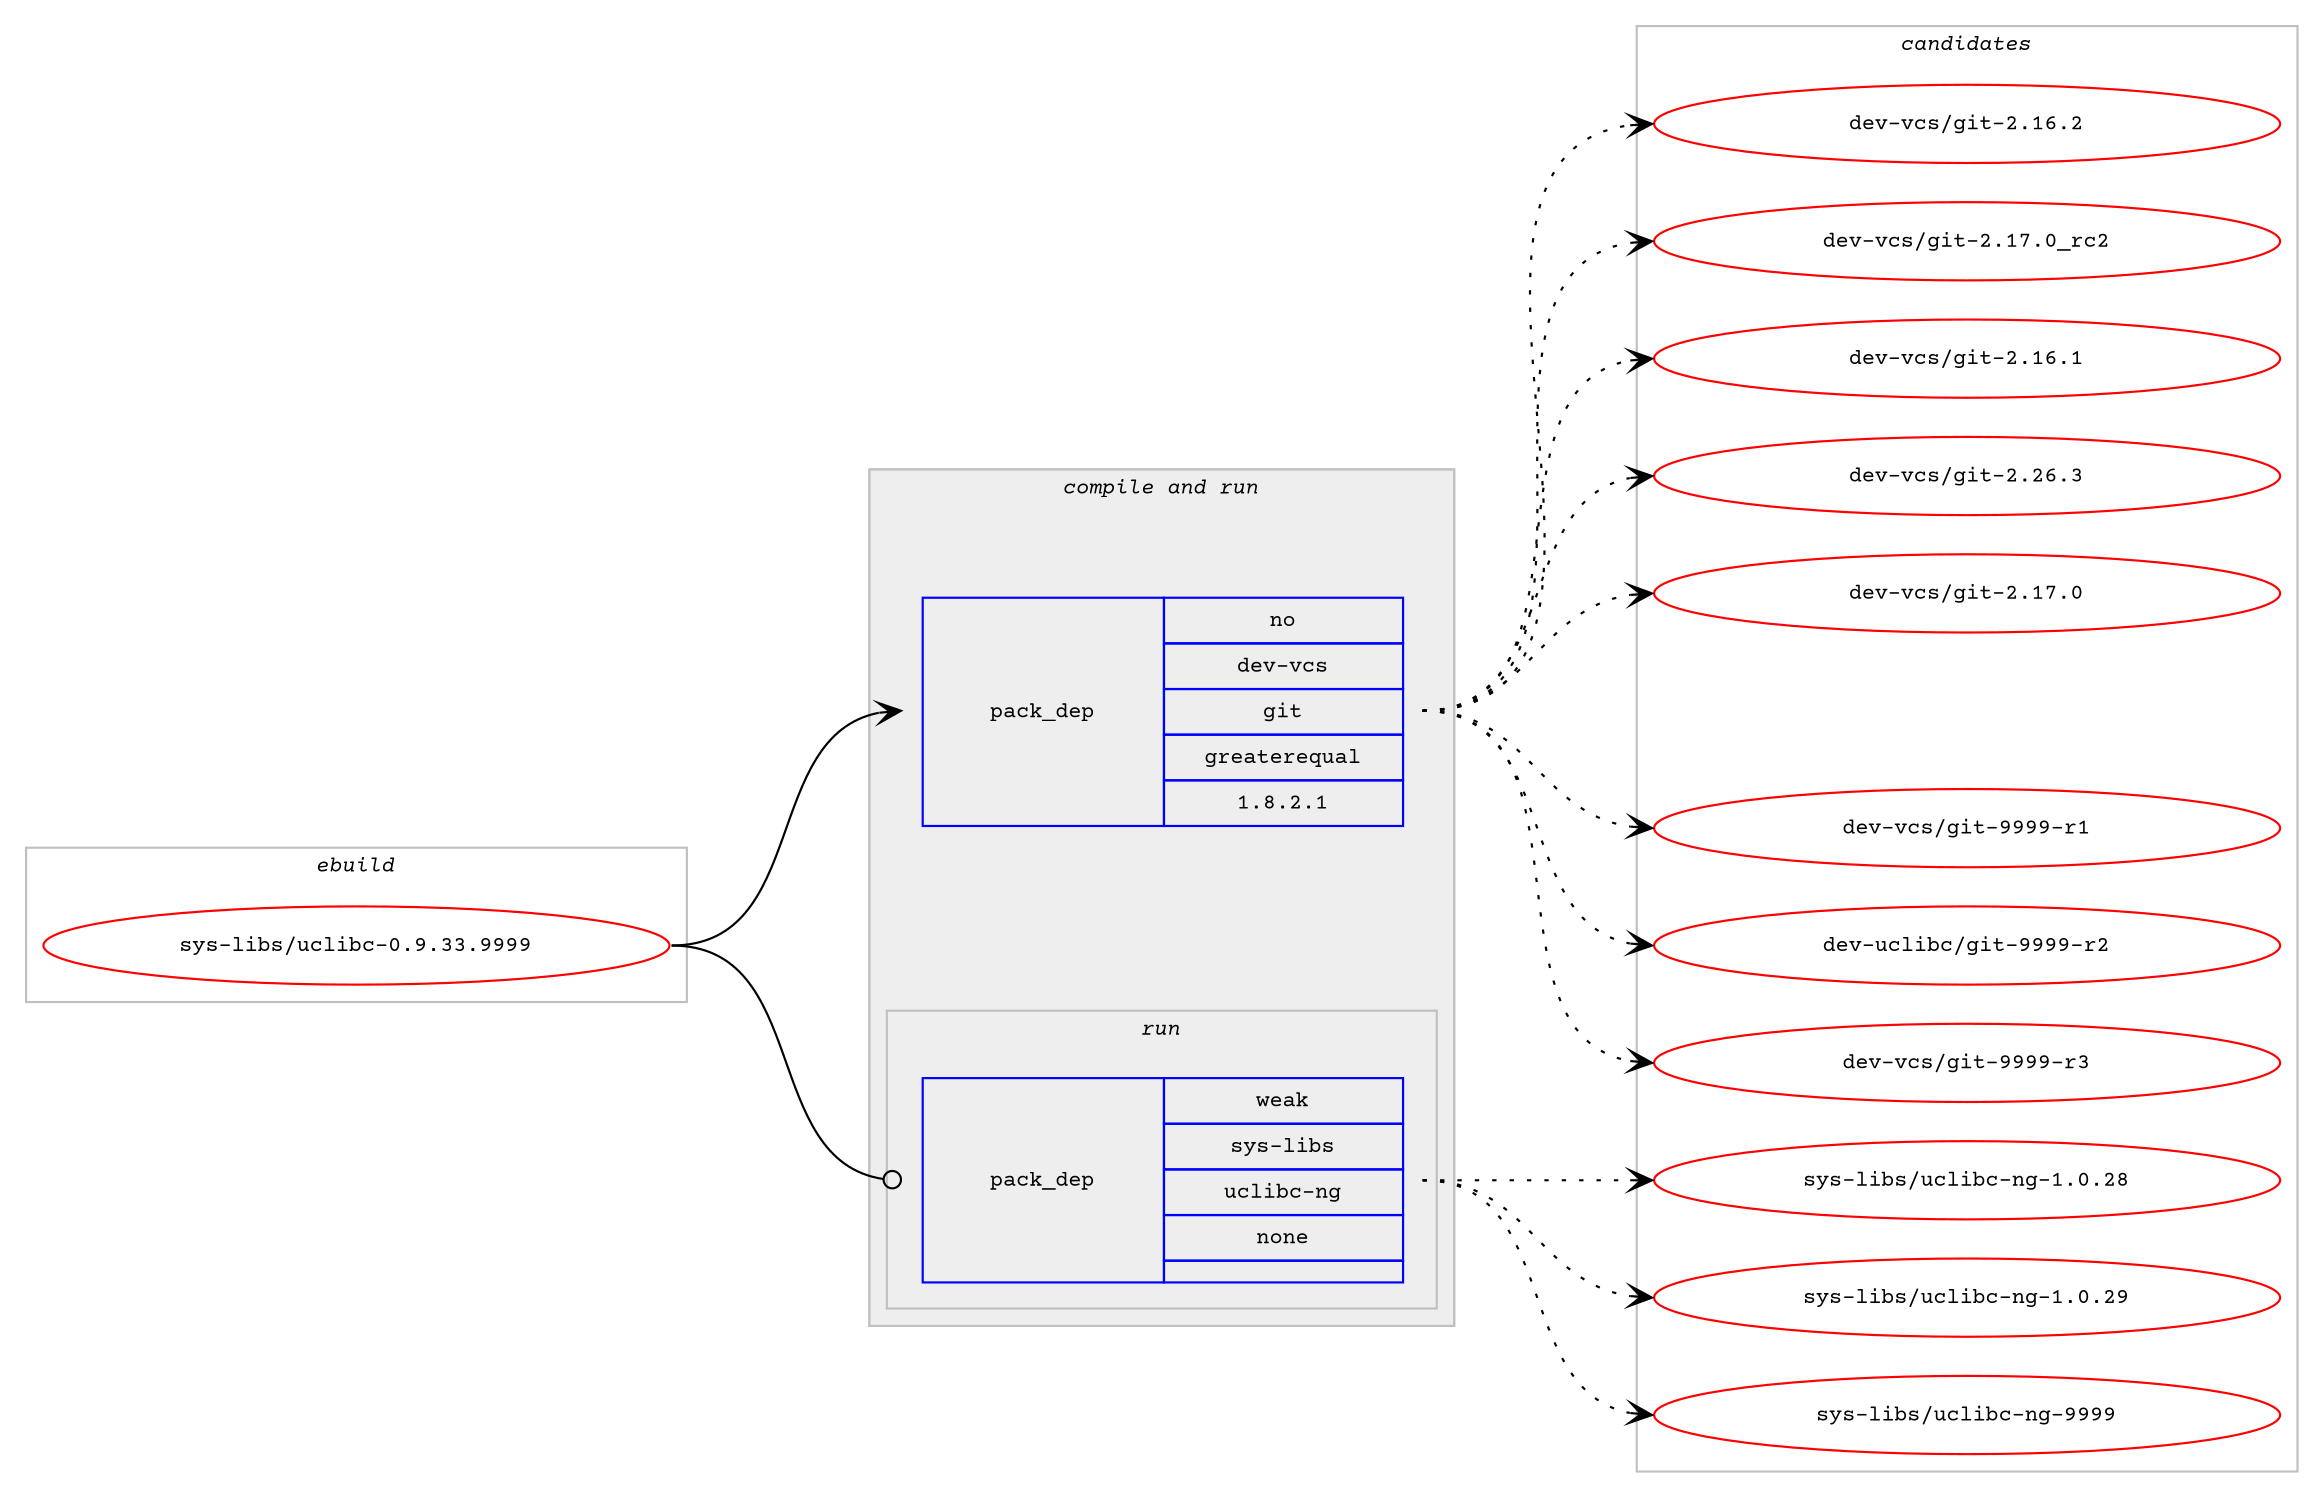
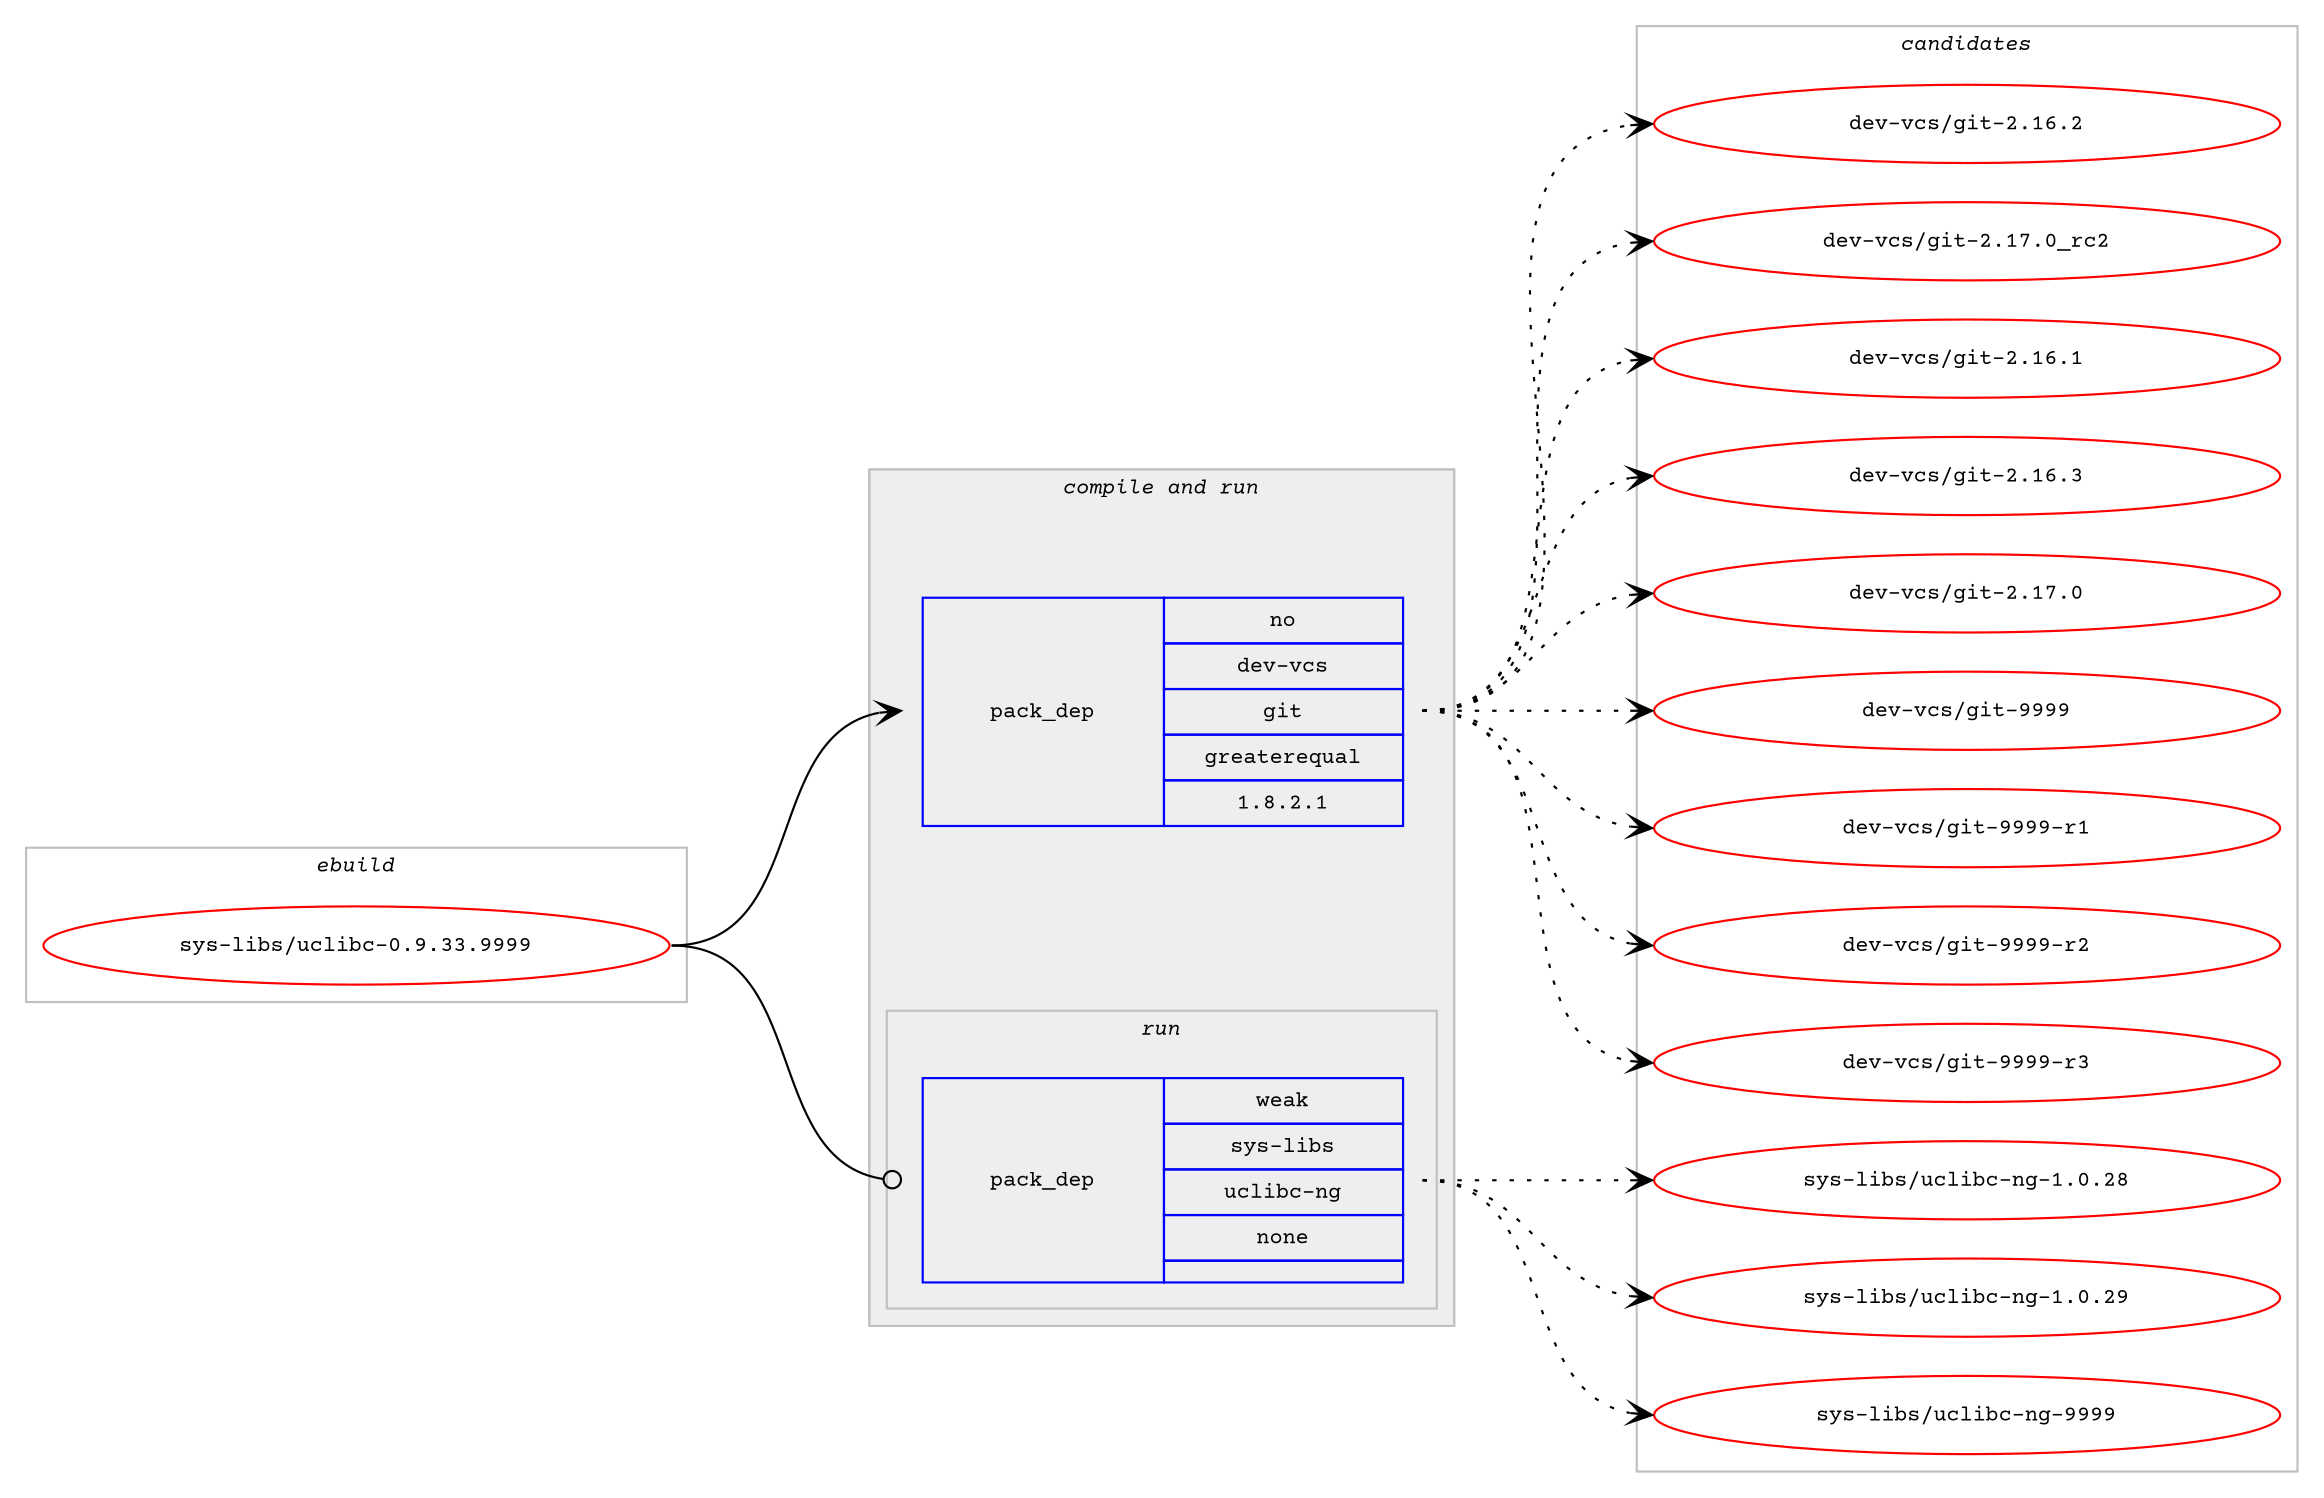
node "dev-vcs/git-2.26.3": label "dev-vcs/git-2.26.3" -> "dev-vcs/git-2.16.3"
node "dev-vcs/git-9999": added
node "dev-uclibc/git-9999-r2": label "dev-uclibc/git-9999-r2" -> "dev-vcs/git-9999-r2"
